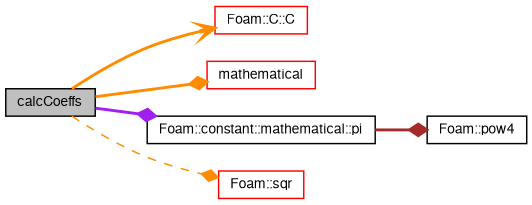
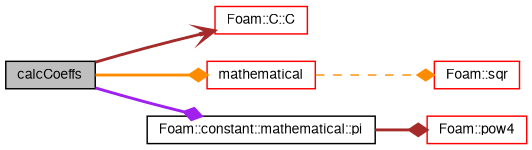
edge "calcCoeffs" -> "Foam::C::C": color darkorange -> brown
node "Foam::pow4": color black -> red
edge "calcCoeffs" -> "Foam::sqr": now "mathematical" -> "Foam::sqr"
